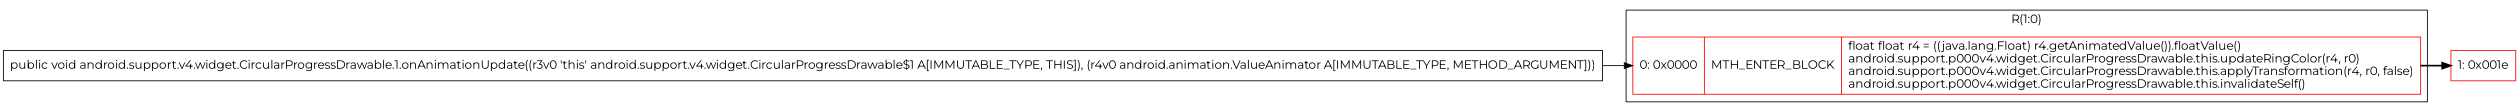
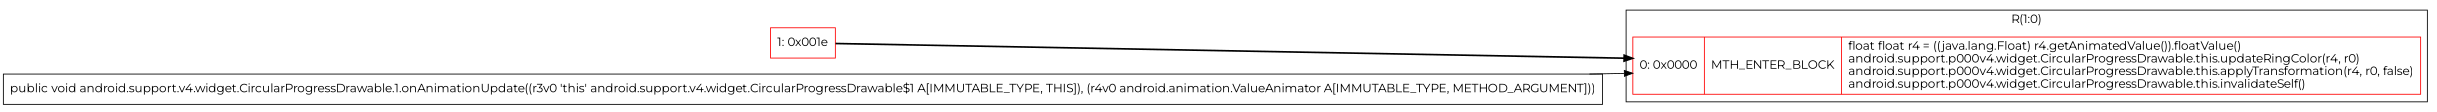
edge "0: 0x0000" -> "1: 0x001e": reversed
